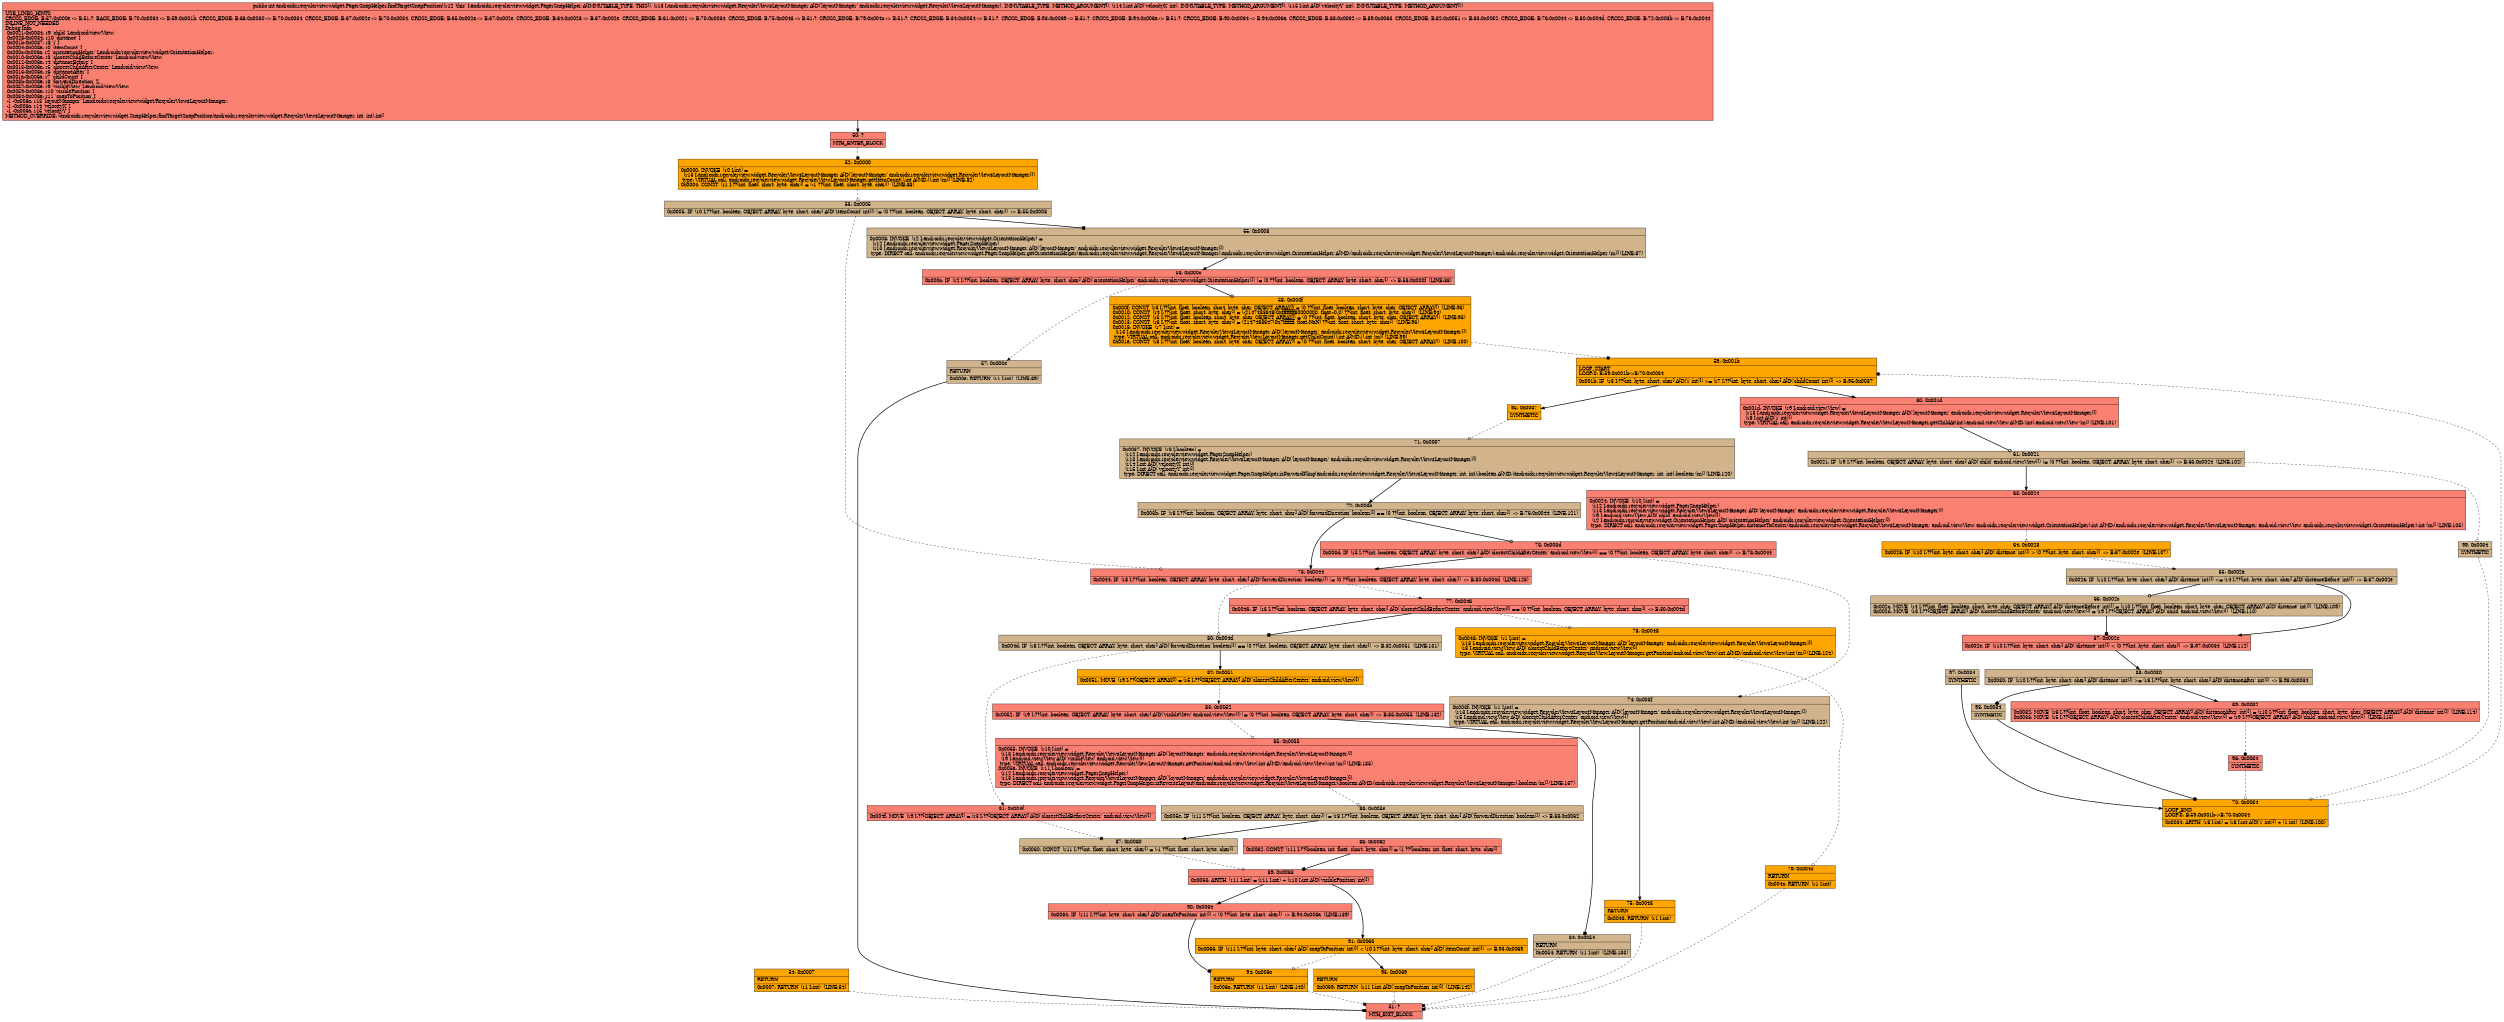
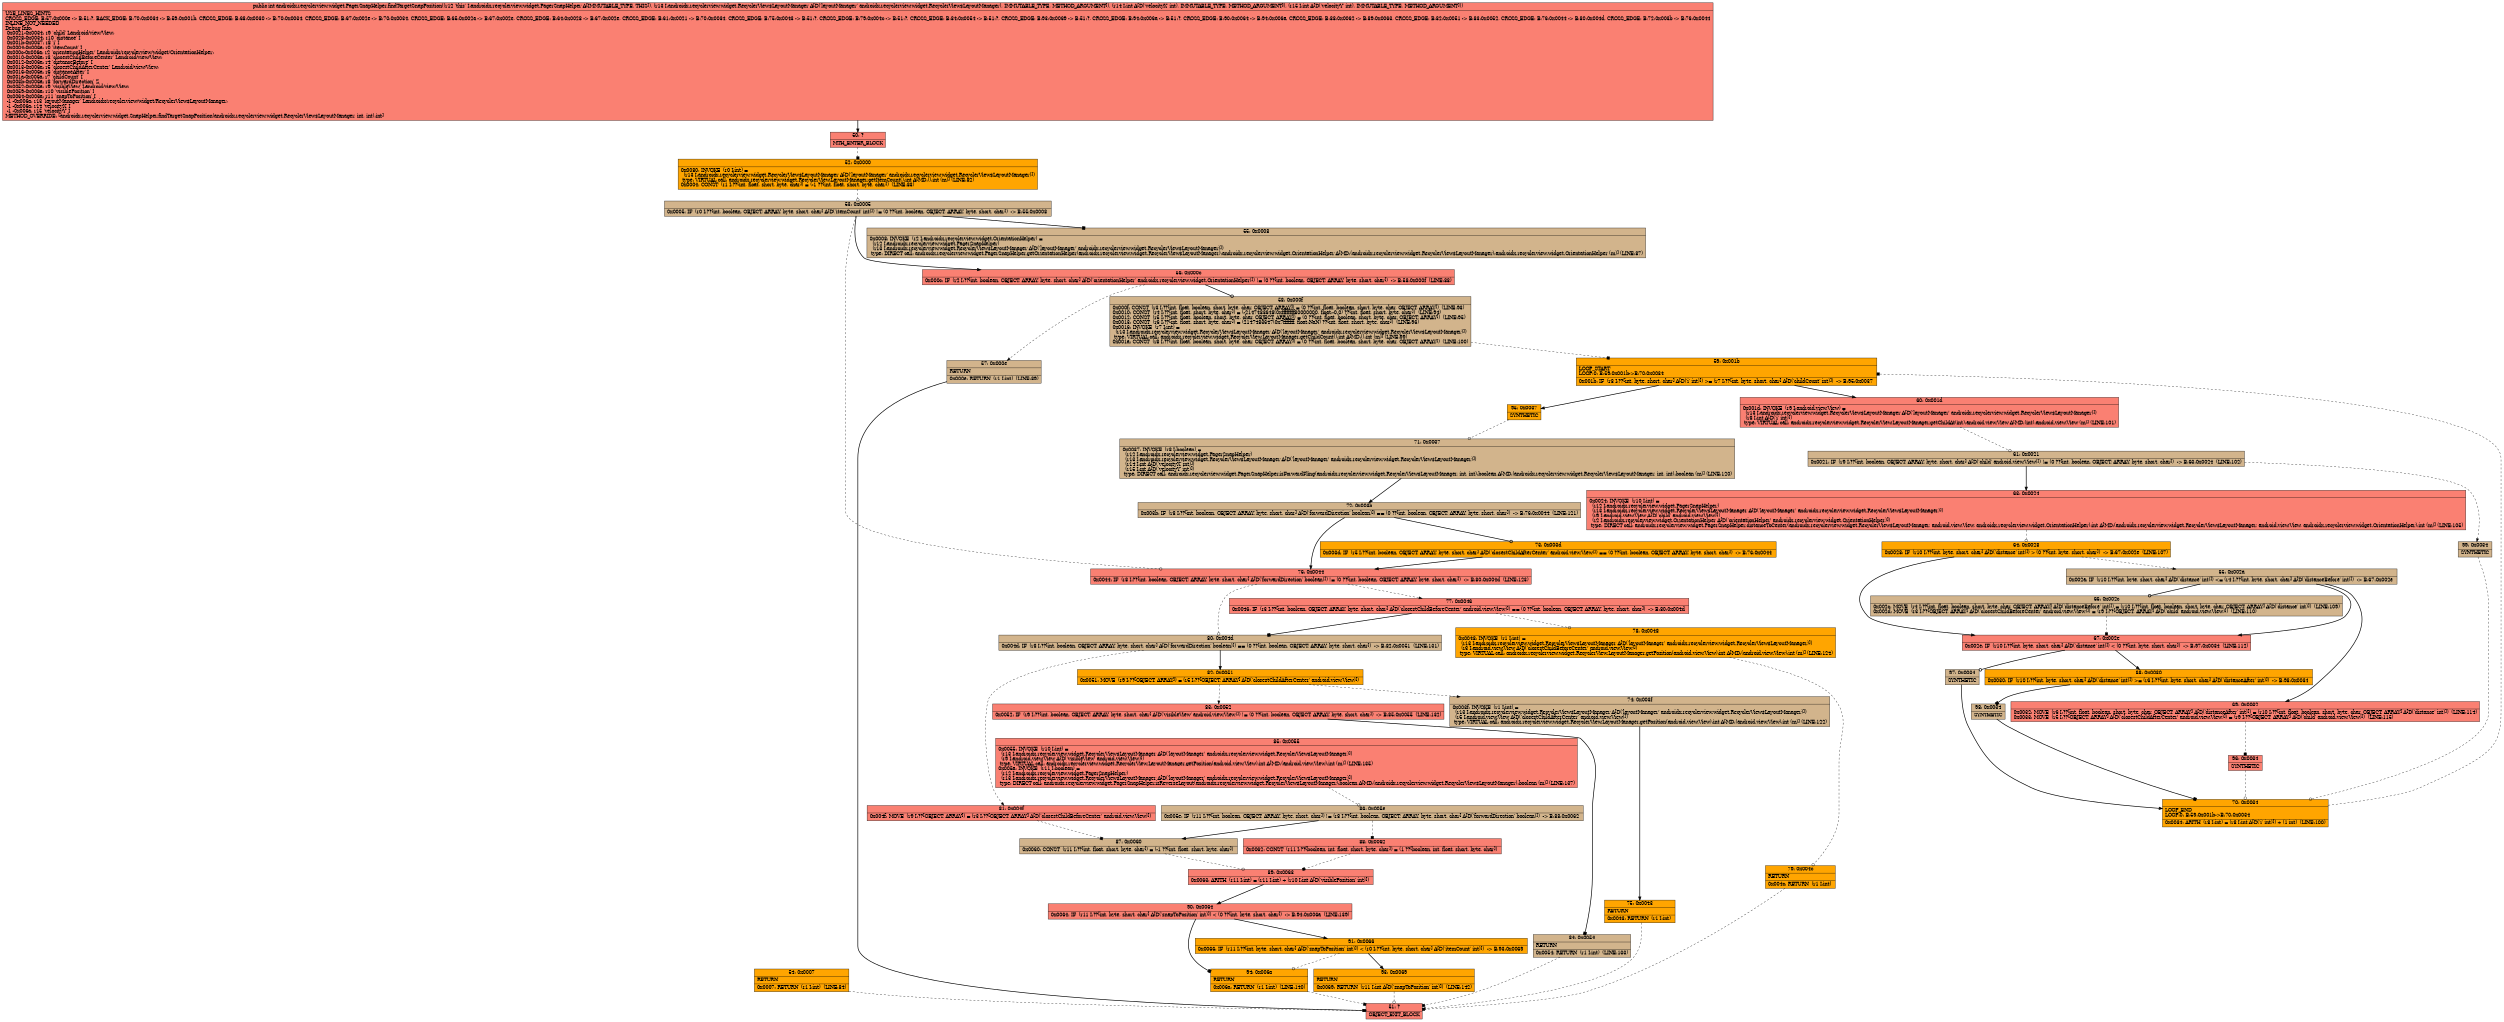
node "52: 0x0000": text "0x0000: INVOKE  (r0 I:int) =" -> "0x0080: INVOKE  (r0 I:int) ="
edge "55: 0x0008" -> "56: 0x000c": now "53: 0x0005" -> "56: 0x000c"
node "58: 0x000f": fillcolor orange -> tan
edge "60: 0x001d" -> "61: 0x0021": style bold -> dashed
edge "61: 0x0021" -> "99: 0x0034": arrowhead odot -> normal
node "73: 0x003d": fillcolor salmon -> orange
edge "73: 0x003d" -> "74: 0x003f": now "82: 0x0051" -> "74: 0x003f"
edge "64: 0x0028" -> "67: 0x002e": added
edge "66: 0x002c" -> "67: 0x002e": style bold -> dashed
edge "67: 0x002e" -> "97: 0x0034": added
node "68: 0x0030": fillcolor tan -> orange
edge "68: 0x0030" -> "69: 0x0032": now "65: 0x002a" -> "69: 0x0032"
edge "83: 0x0052" -> "85: 0x0055": removed
edge "86: 0x005e" -> "88: 0x0062": added
edge "88: 0x0062" -> "89: 0x0063": style bold -> dashed
edge "89: 0x0063" -> "91: 0x0066": now "90: 0x0064" -> "91: 0x0066"
node "51: ?": text "MTH_EXIT_BLOCK" -> "OBJECT_EXIT_BLOCK"
